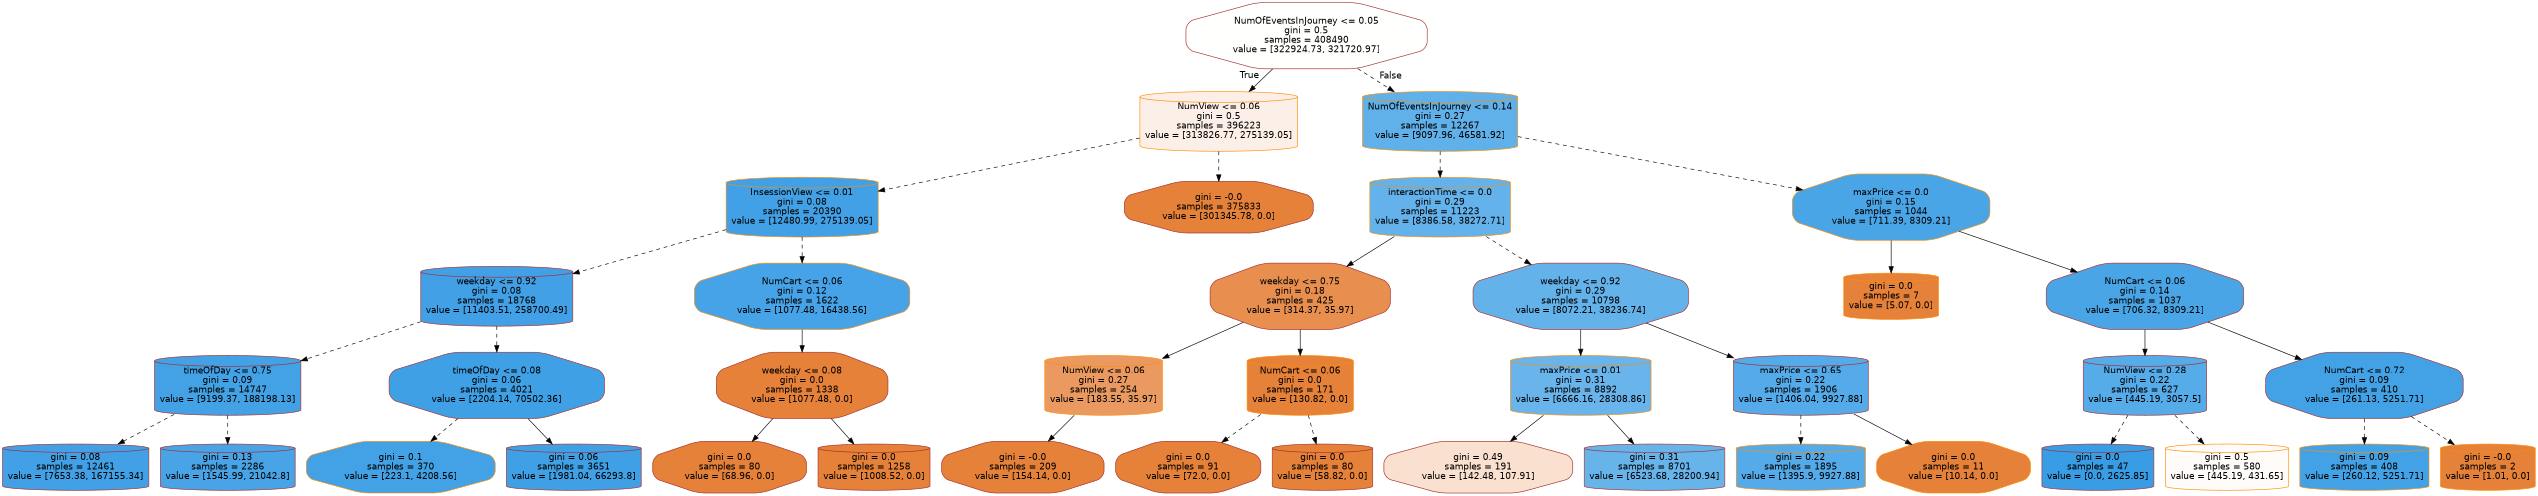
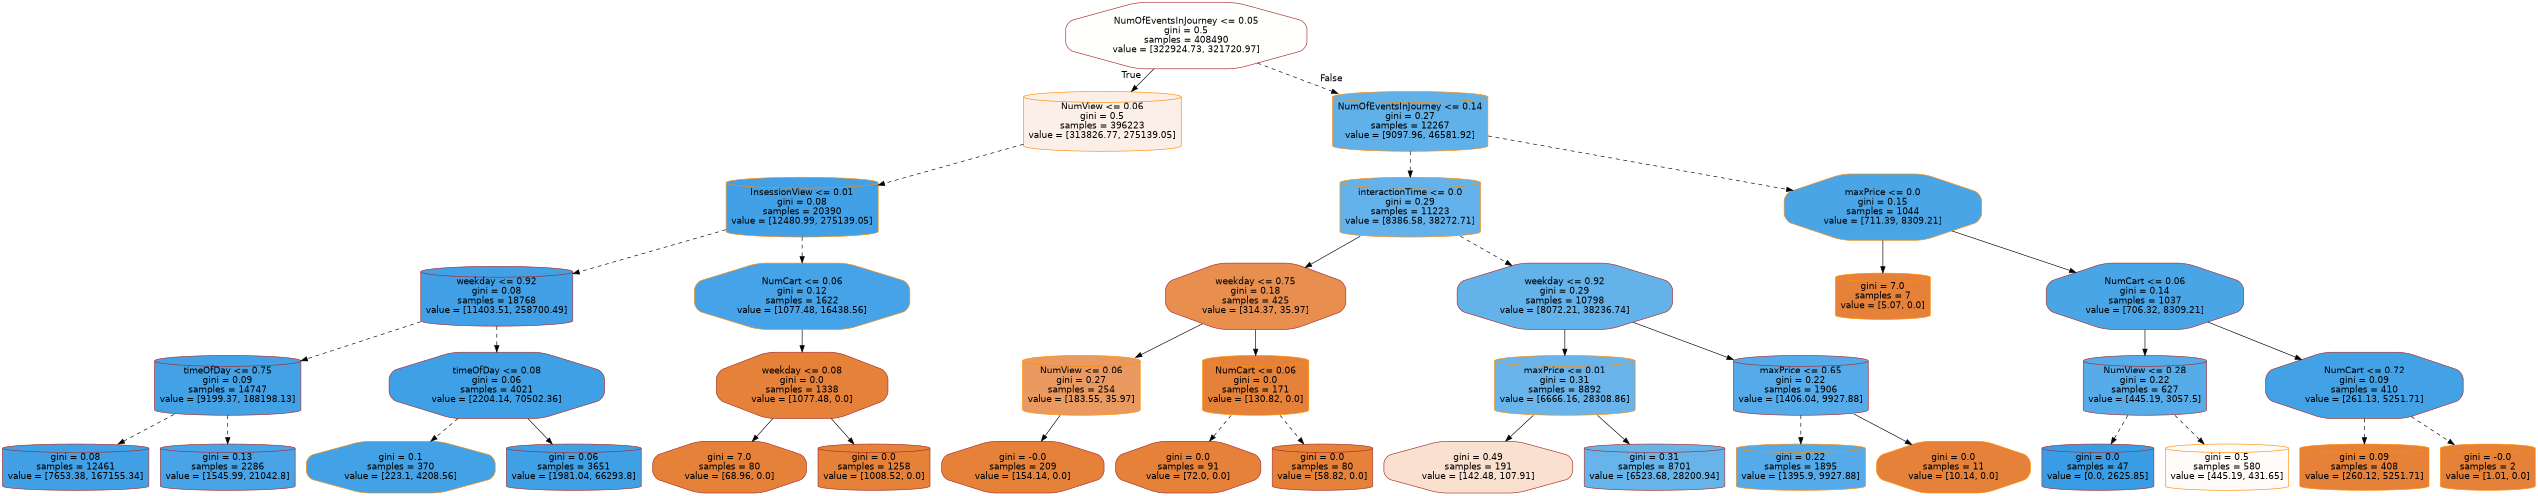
node "gini = -0.0 samples = 375833 value = [301345.78, 0.0]": removed
node "gini = 0.0 samples = 7 value = [5.07, 0.0]": label "gini = 0.0 samples = 7 value = [5.07, 0.0]" -> "gini = 7.0 samples = 7 value = [5.07, 0.0]"
node "gini = 0.0 samples = 80 value = [68.96, 0.0]": label "gini = 0.0 samples = 80 value = [68.96, 0.0]" -> "gini = 7.0 samples = 80 value = [68.96, 0.0]"
node "gini = 0.09 samples = 408 value = [260.12, 5251.71]": fillcolor #43a2e6 -> #e58139
